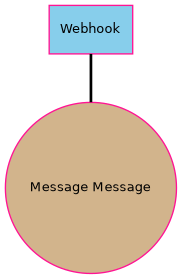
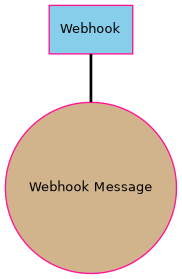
node "Message Message": label "Message Message" -> "Webhook Message"
